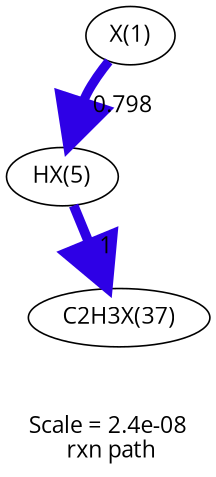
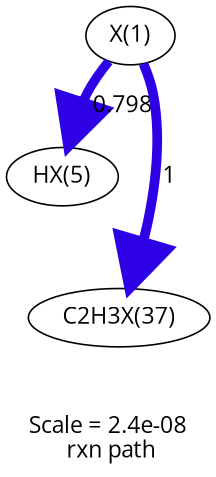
edge "HX(5)" -> "C2H3X(37)": now "X(1)" -> "C2H3X(37)"
